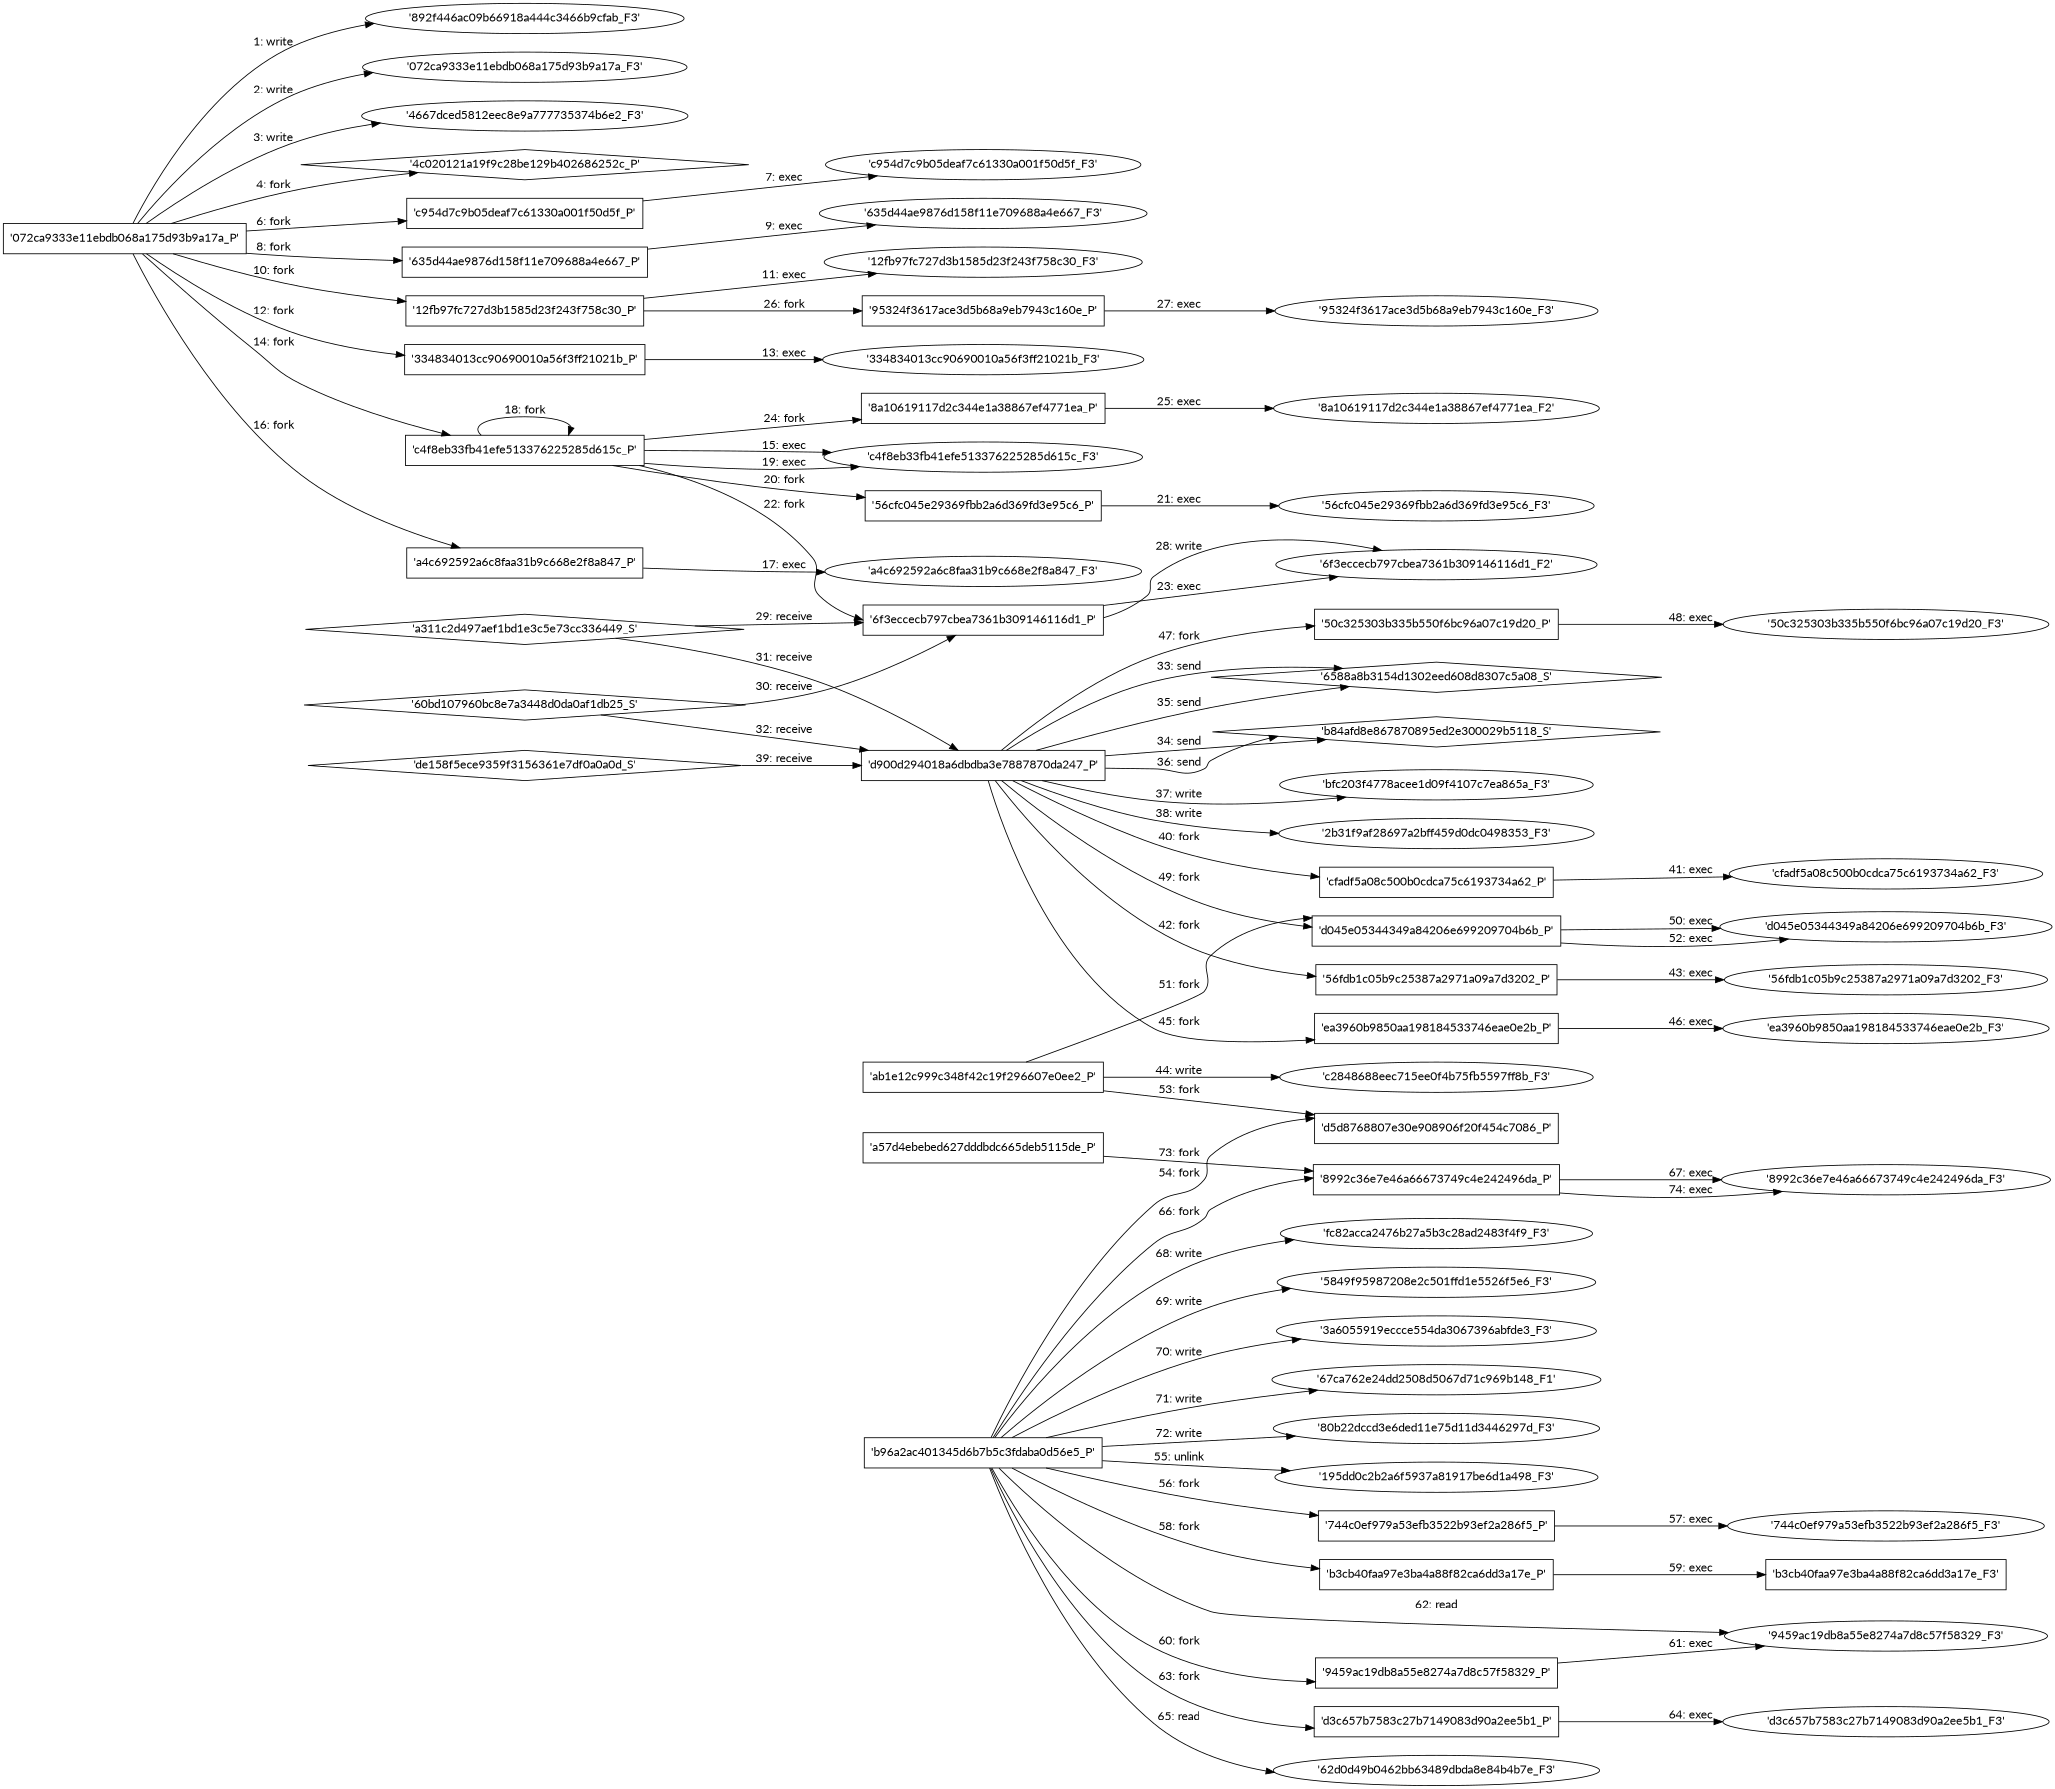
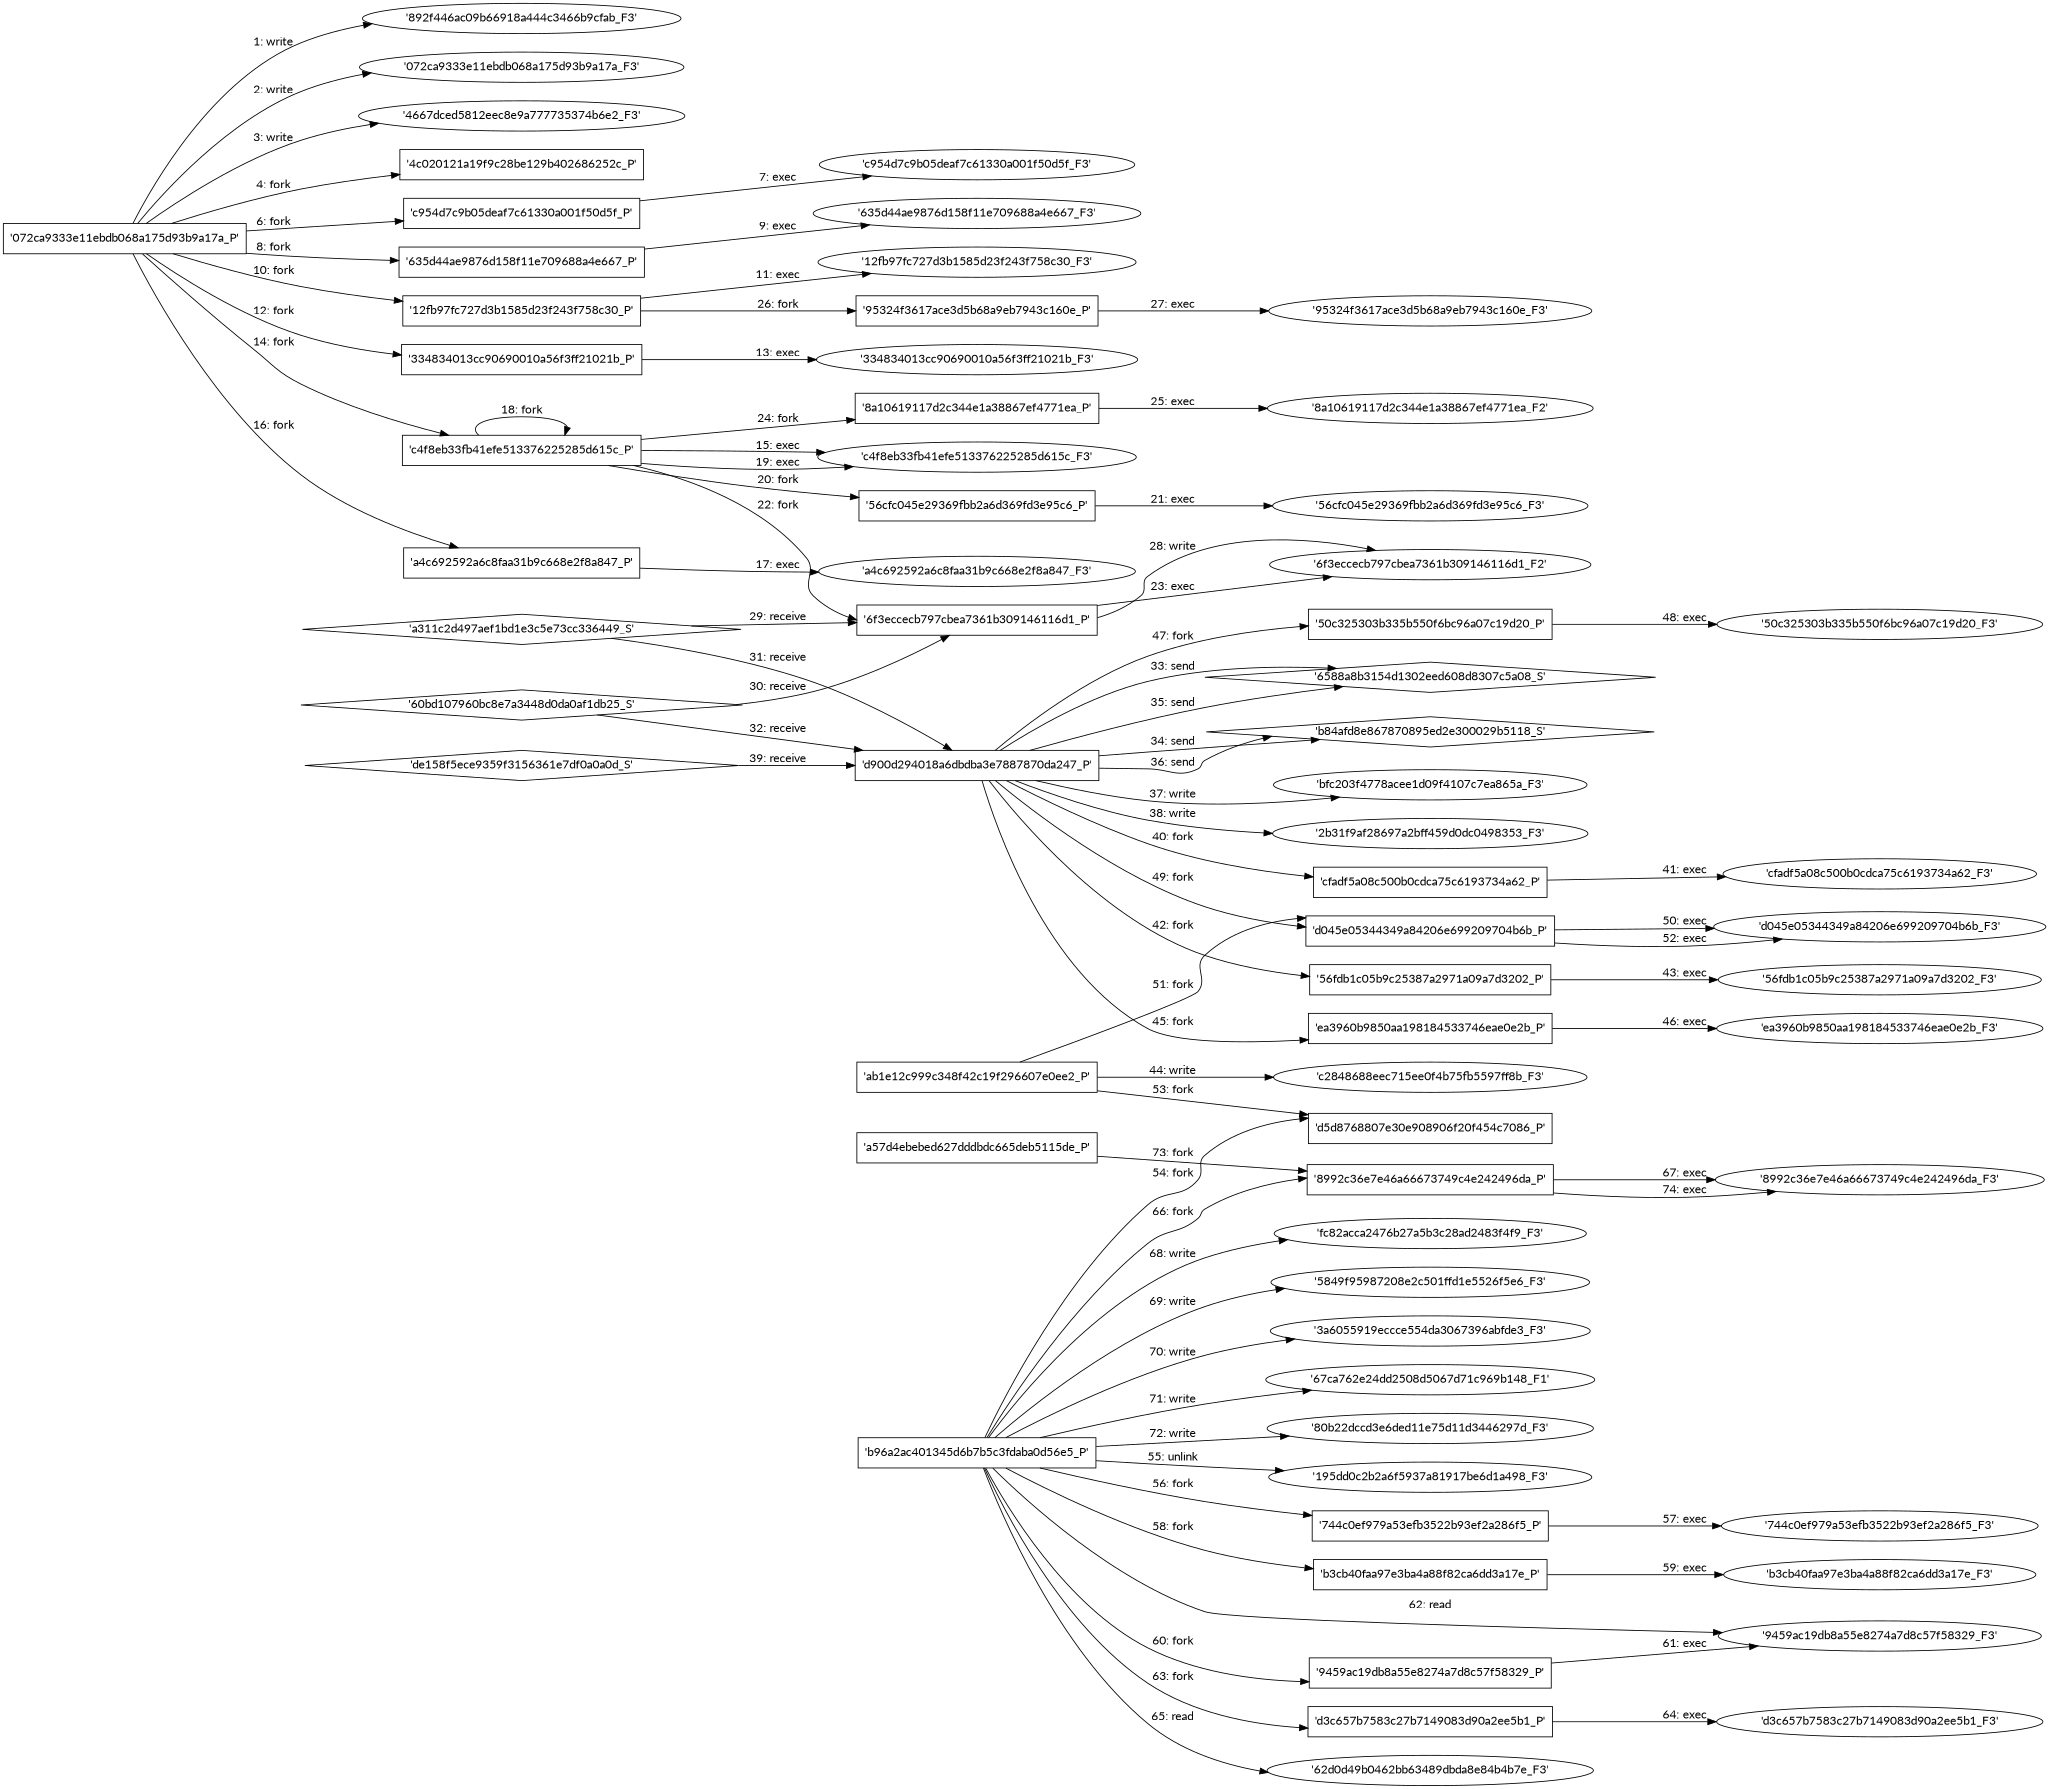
node "'4c020121a19f9c28be129b402686252c_P'": shape diamond -> box
node "'b3cb40faa97e3ba4a88f82ca6dd3a17e_F3'": shape box -> ellipse
